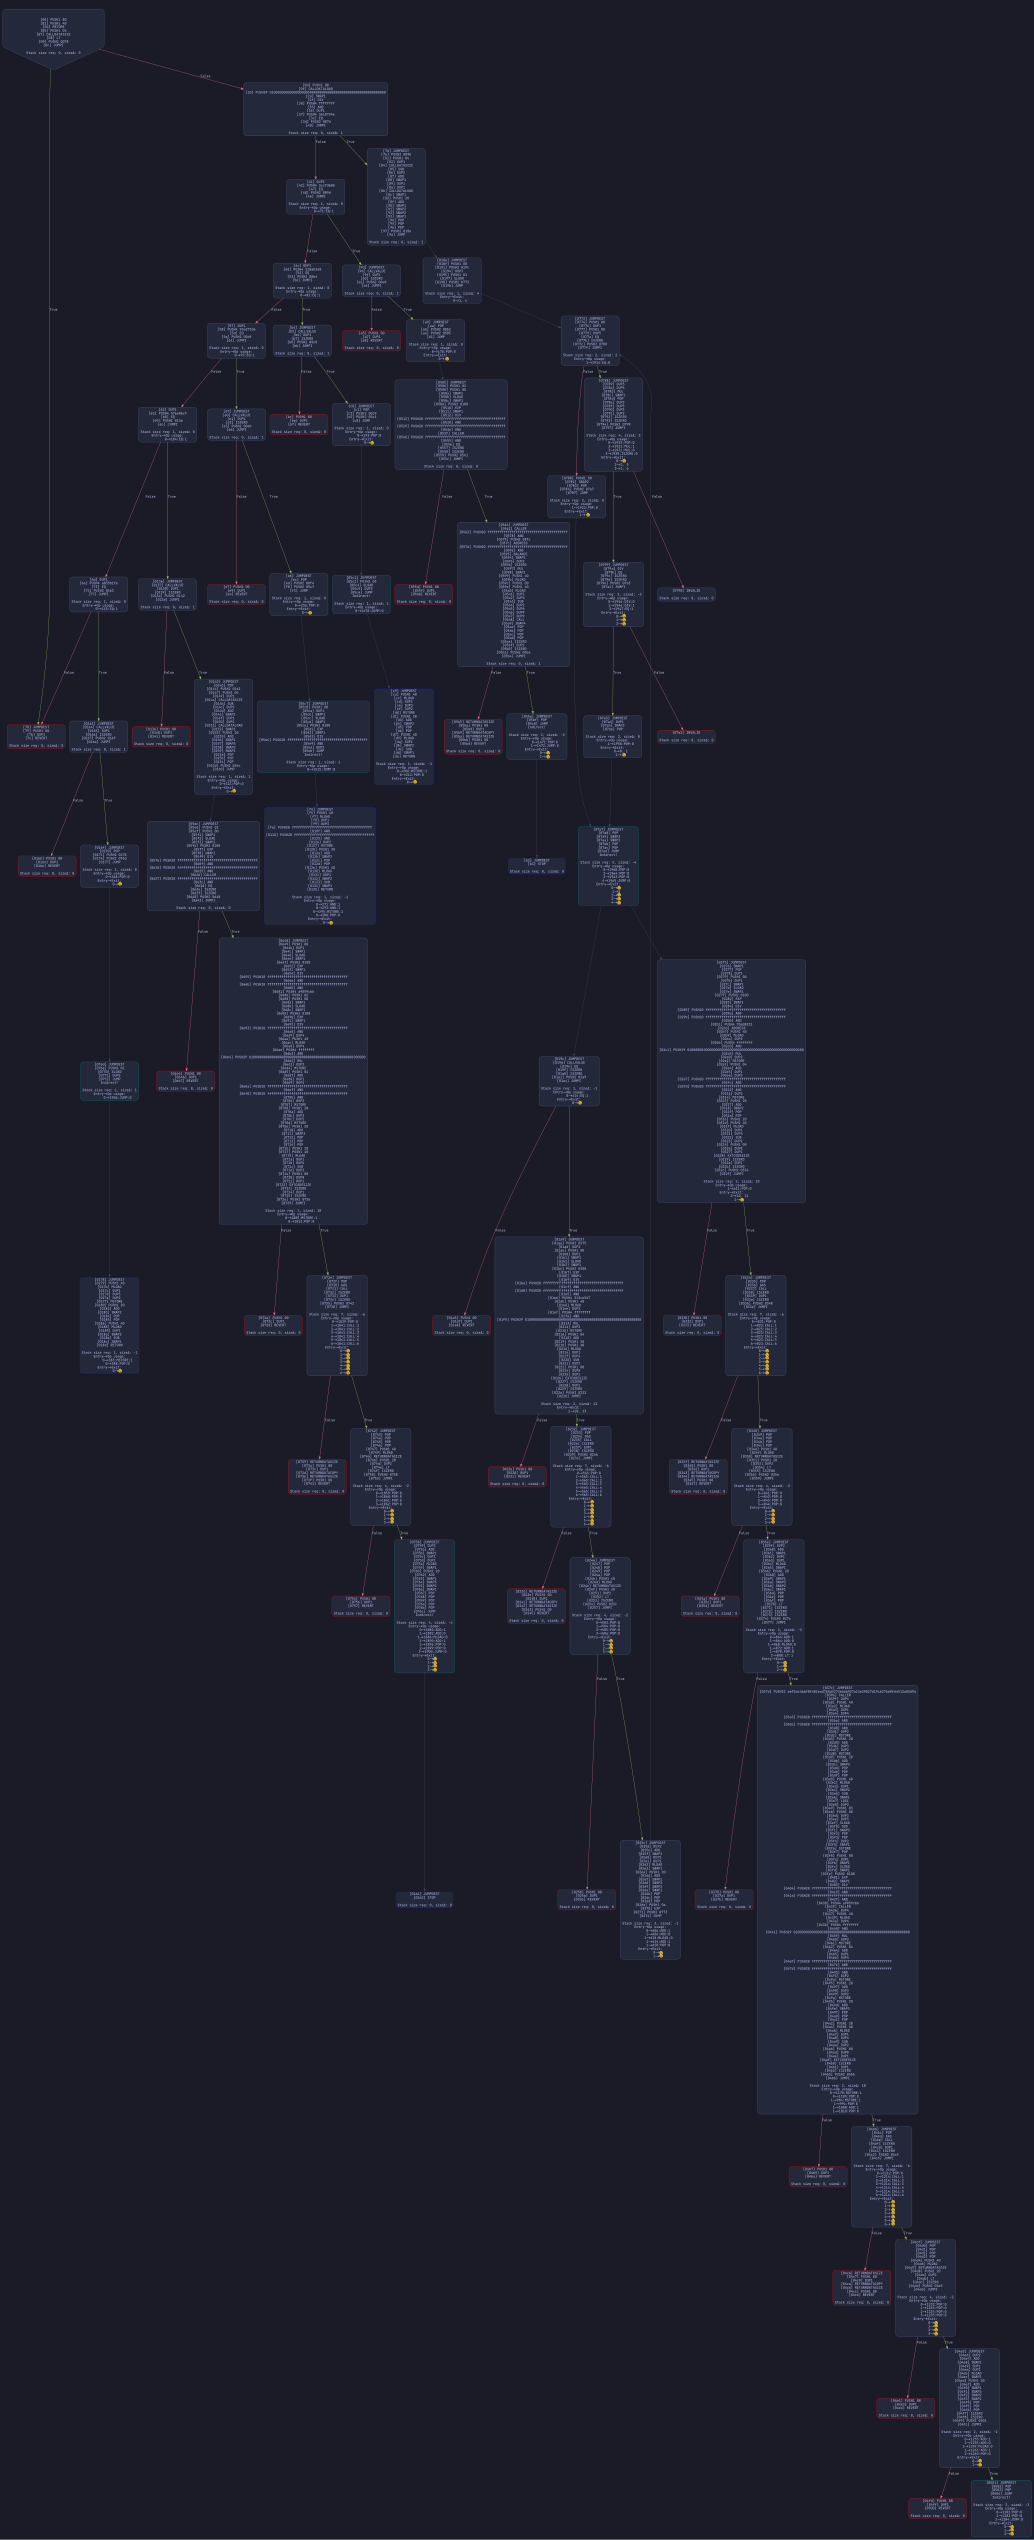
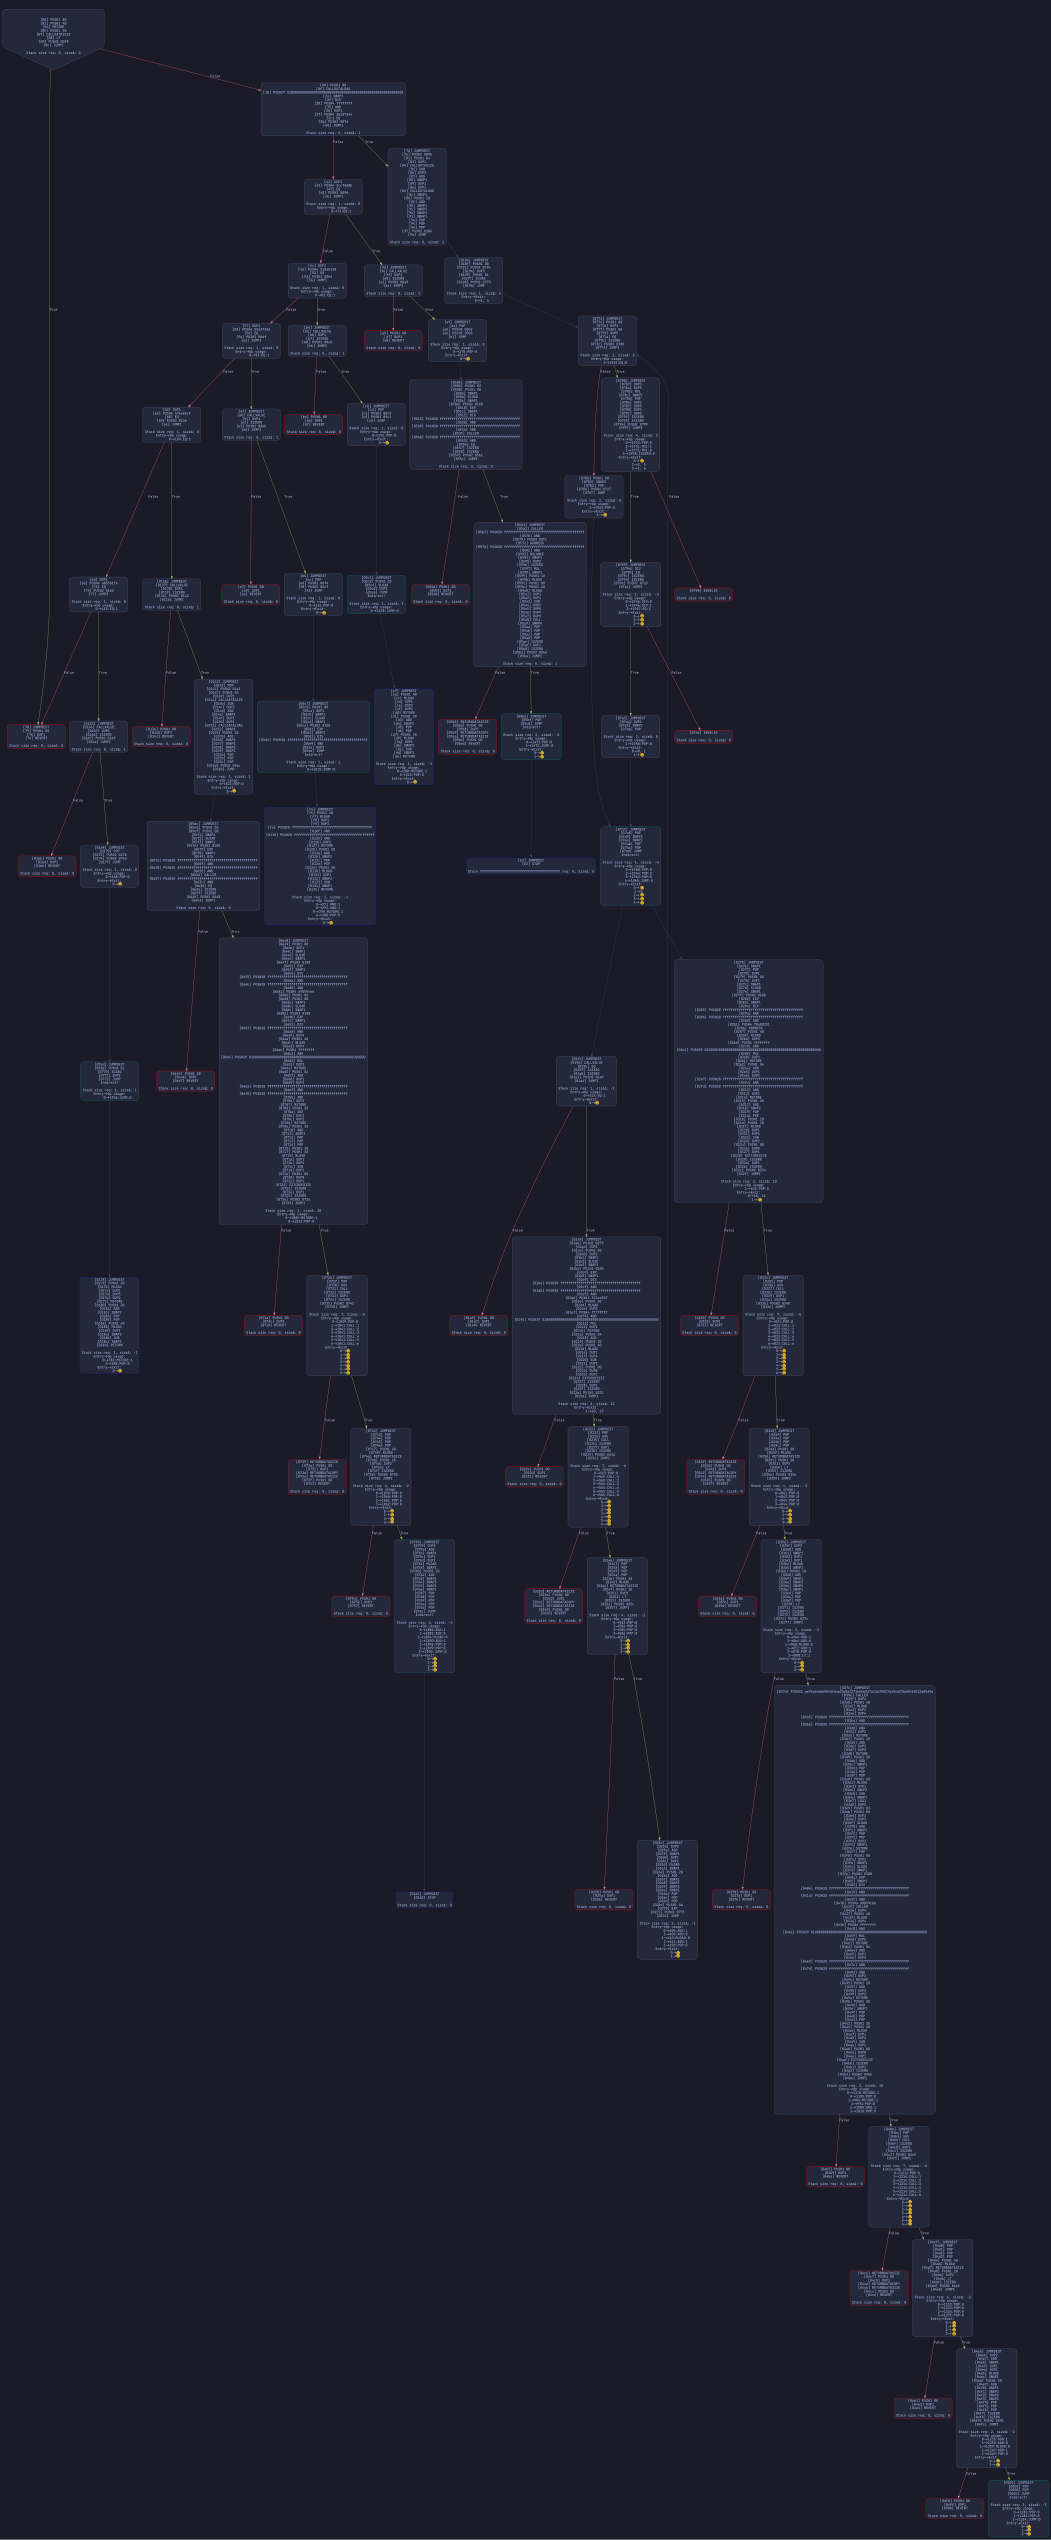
node "[0798] INVALID Stack size req: 0, sizeΔ: 0": color #565f89 -> red
node "[b2] JUMPDEST [b3] STOP Stack size req: 0, sizeΔ: 0": label "[b2] JUMPDEST [b3] STOP Stack size req: 0, sizeΔ: 0" -> "[b2] JUMPDEST [b3] STOP Stack ffffffffffffffffffffffffffffffffffffffff req: 0, sizeΔ: 0"
